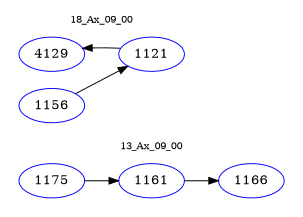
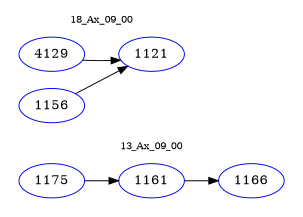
edge "1121" -> "4129": reversed
